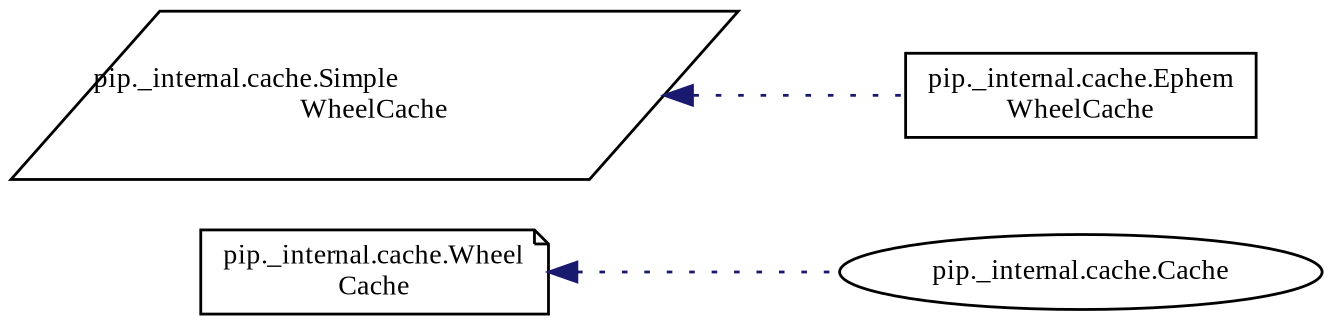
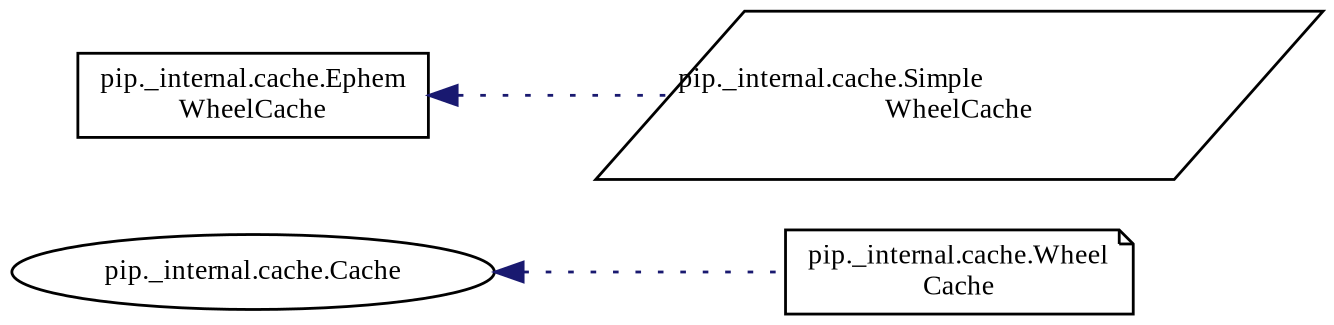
edge "pip._internal.cache.Ephem WheelCache" -> "pip._internal.cache.Simple WheelCache": reversed
edge "pip._internal.cache.Cache" -> "pip._internal.cache.Wheel Cache": reversed
